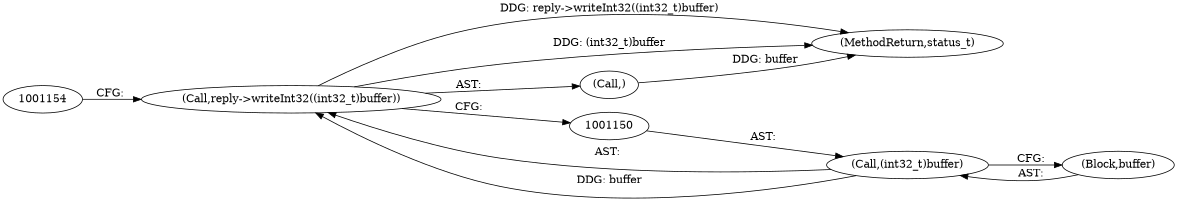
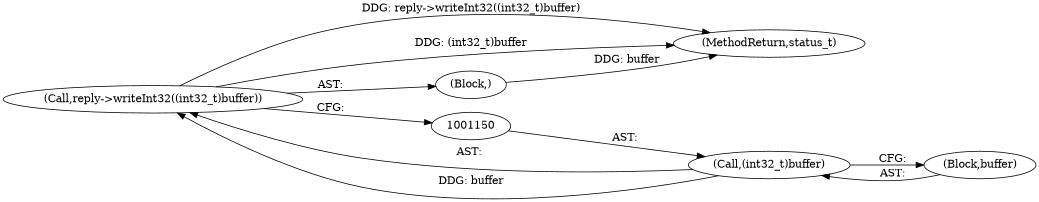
node "(Call,)": label "(Call,)" -> "(Block,)"
node "1001154": removed
